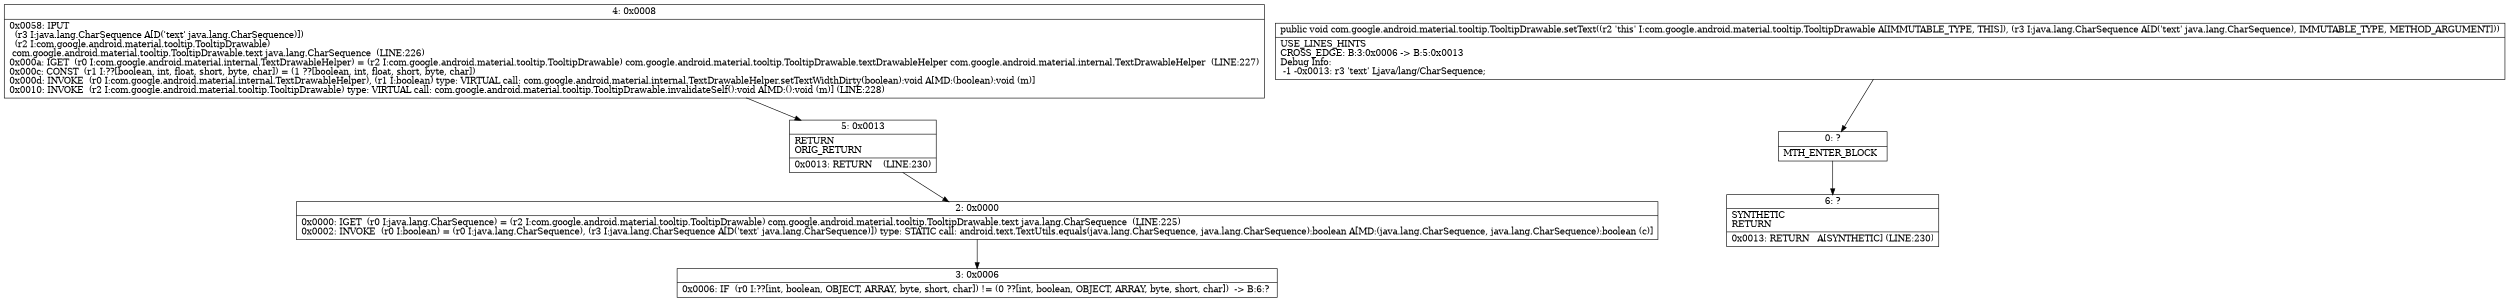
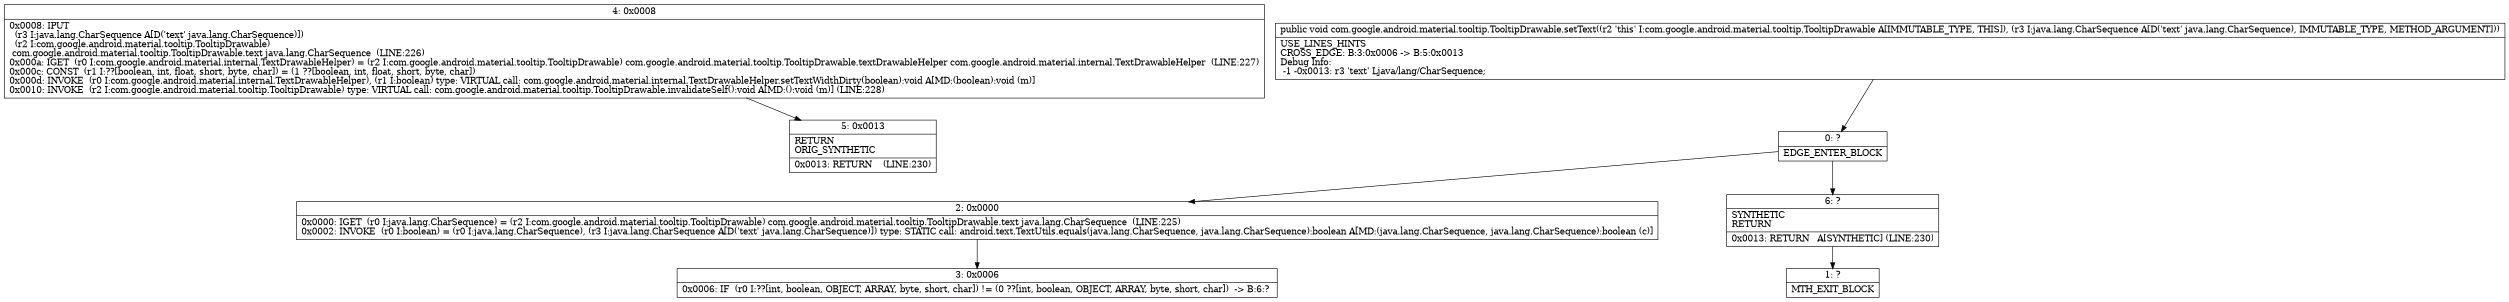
node "4: 0x0008": text "0x0058: IPUT" -> "0x0008: IPUT"
node "5: 0x0013": text "ORIG_RETURN" -> "ORIG_SYNTHETIC"
node "0: ?": text "MTH_ENTER_BLOCK" -> "EDGE_ENTER_BLOCK"
edge "5: 0x0013" -> "2: 0x0000": now "0: ?" -> "2: 0x0000"
node "1: ?": added
